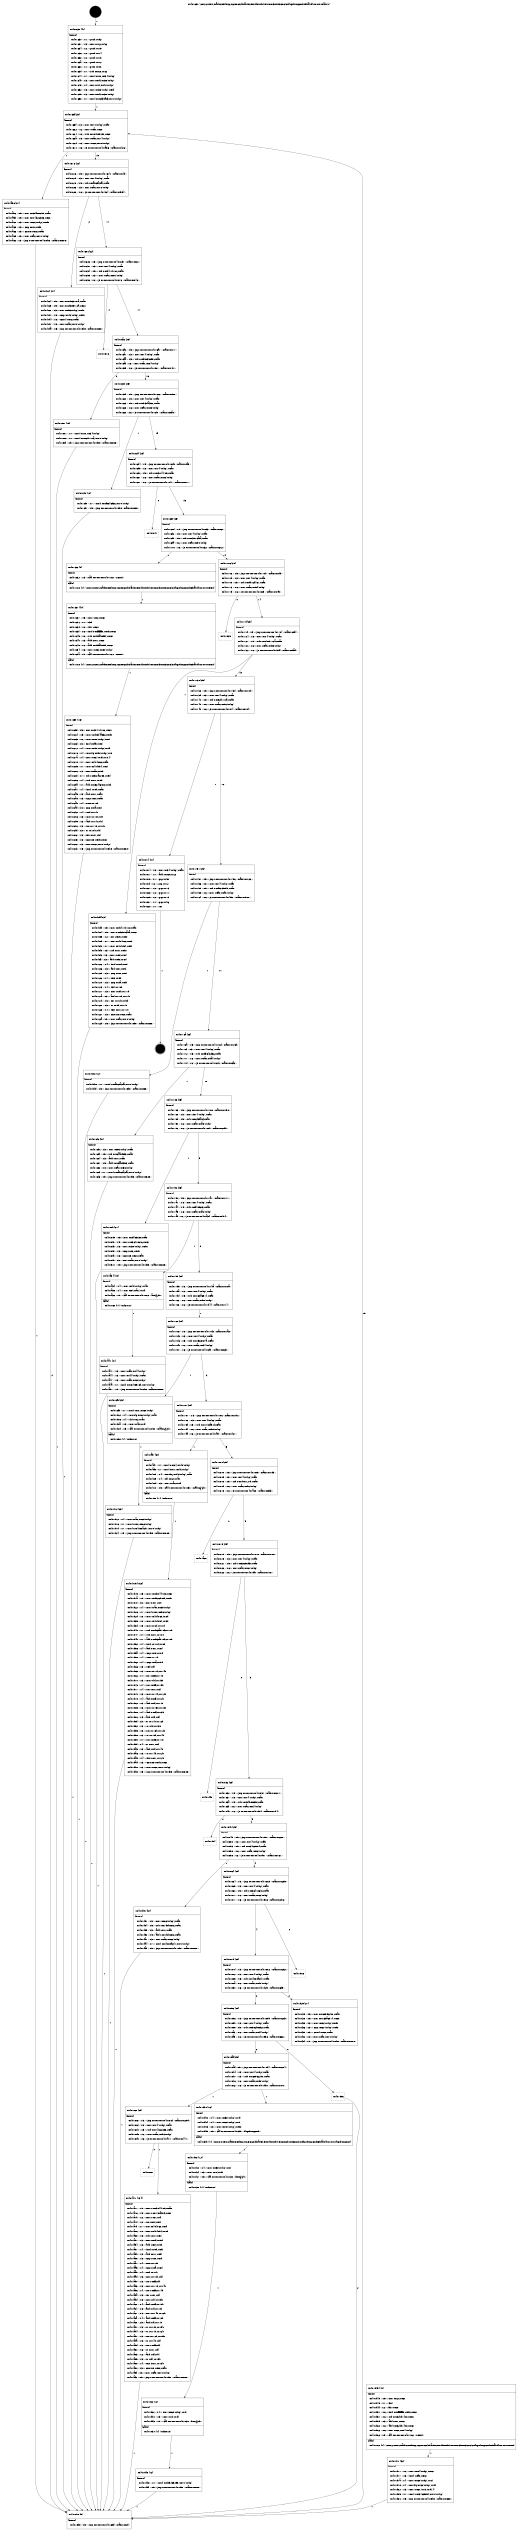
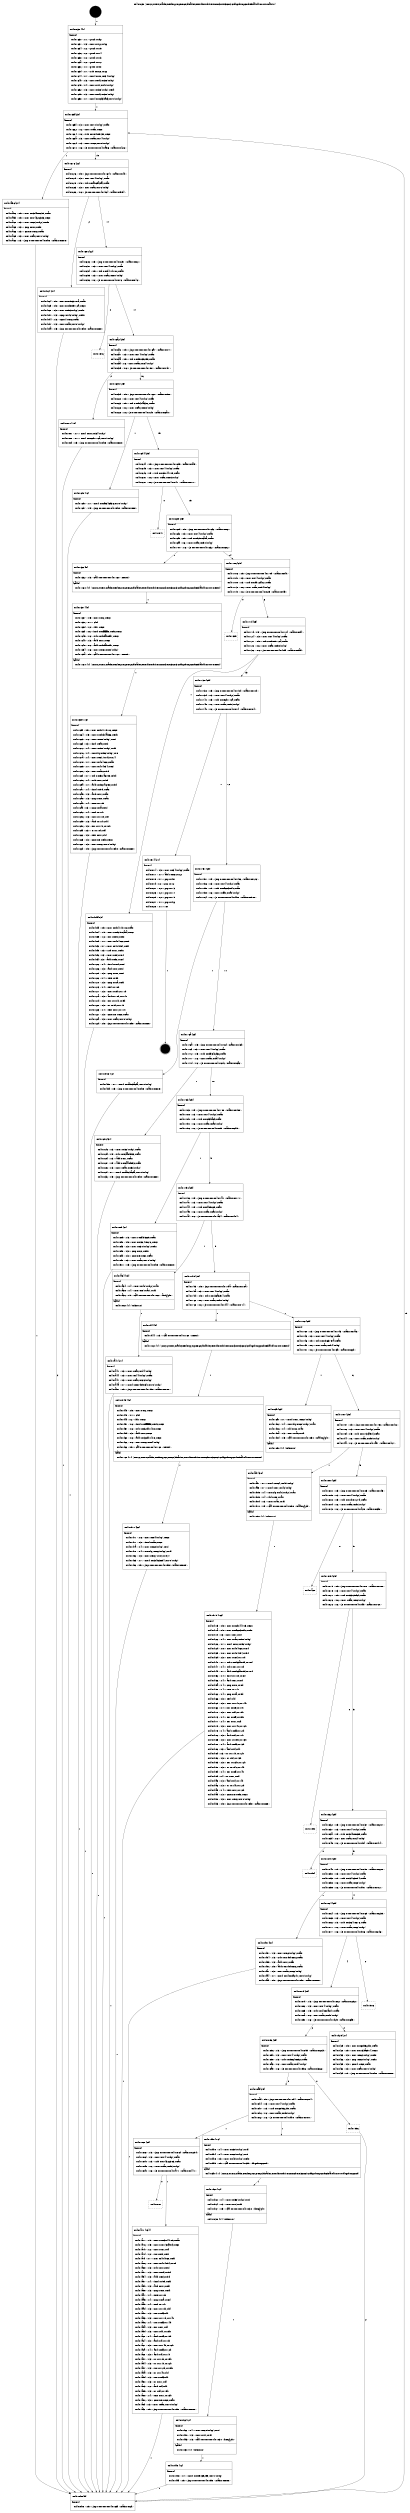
edge "0x401706 [25]" -> "0x40171f [25]": label " 14" -> " 6"
node "0x401d44 [5]": added
node "0x401d12 [23]": removed
